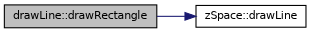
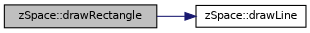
node "drawLine::drawRectangle": label "drawLine::drawRectangle" -> "zSpace::drawRectangle"
